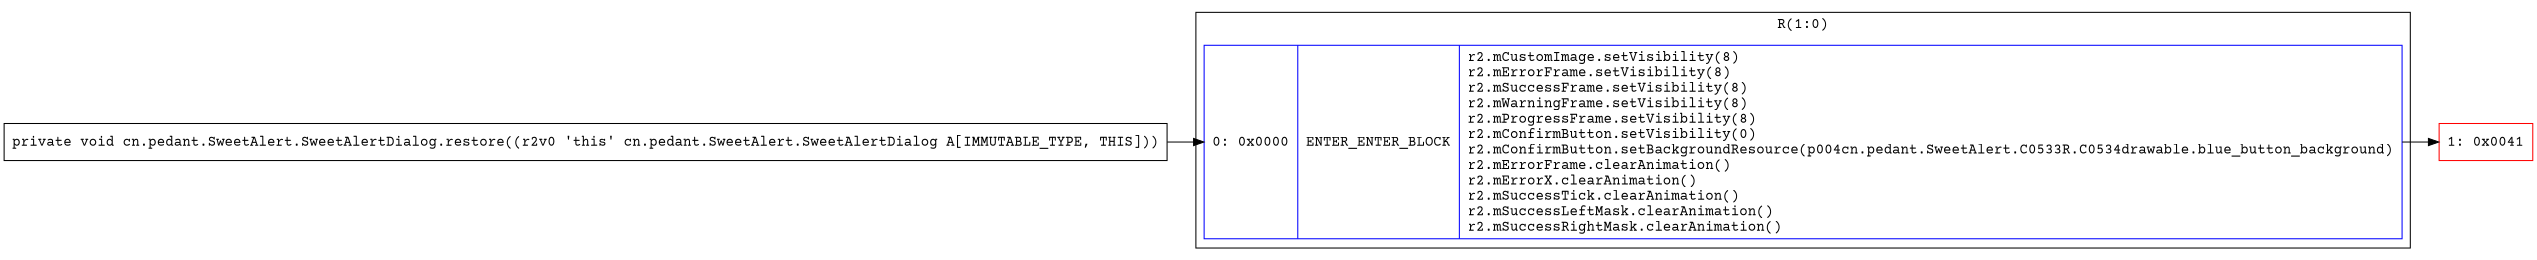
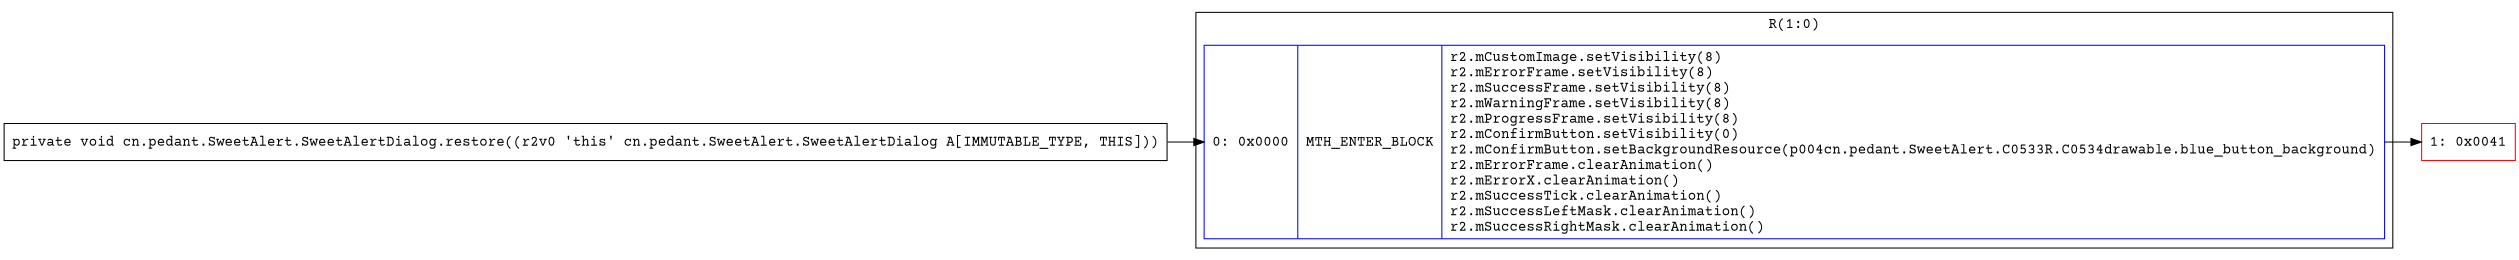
node "0: 0x0000": text "ENTER_ENTER_BLOCK" -> "MTH_ENTER_BLOCK"
